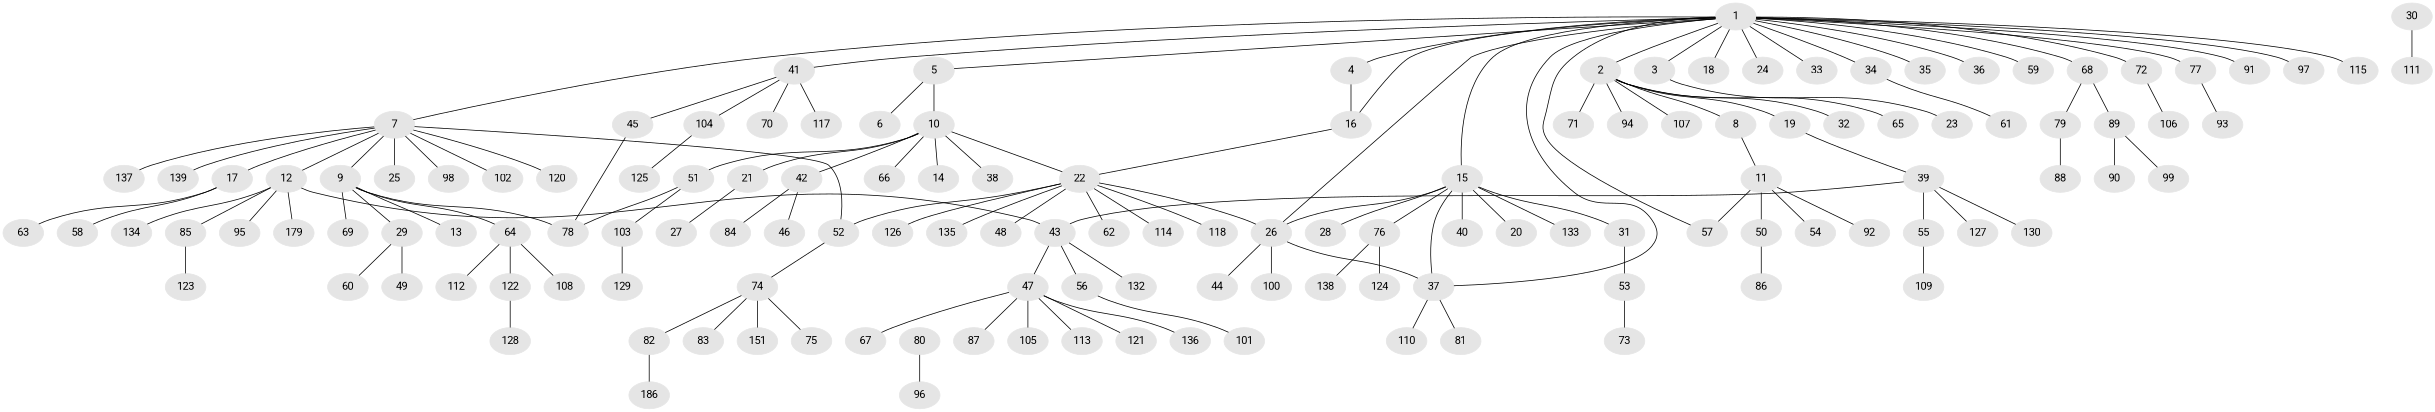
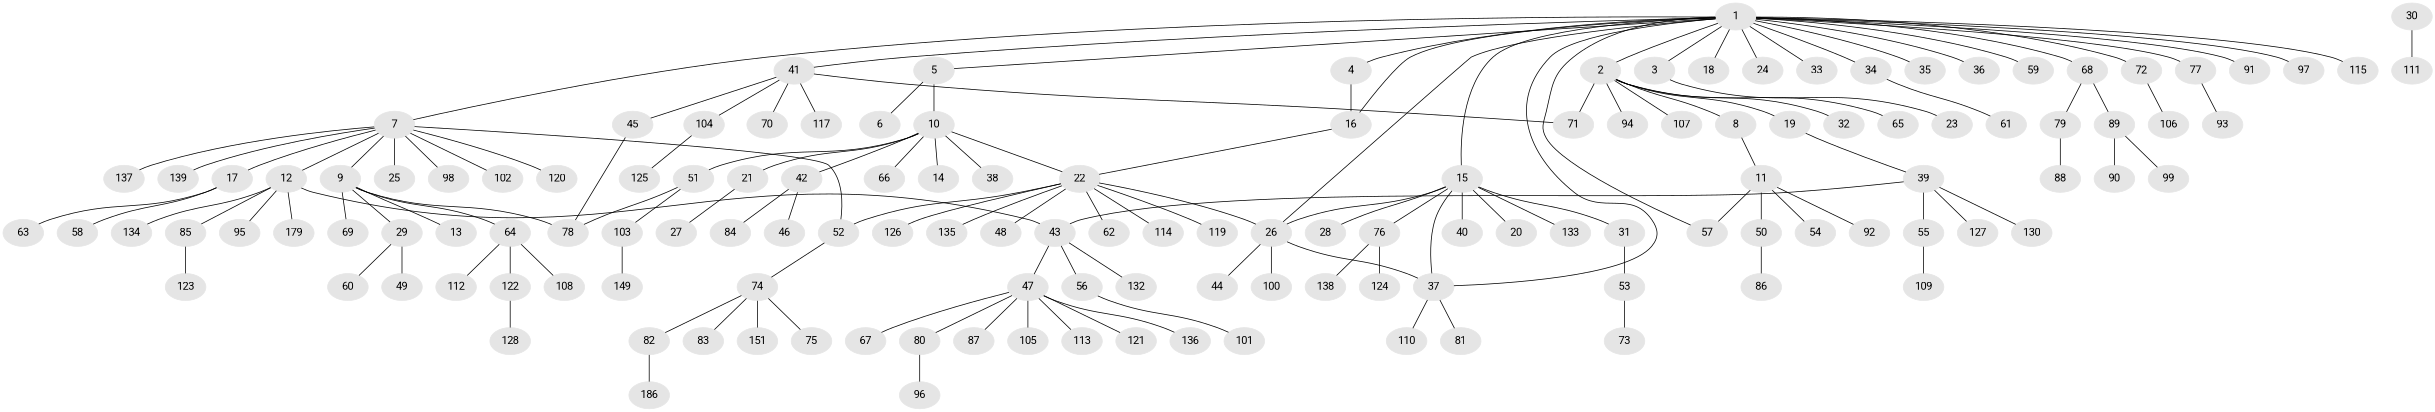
edge "41" -- "71": added
node "118": label "118" -> "119"
node "129": label "129" -> "149"
edge "47" -- "80": added
